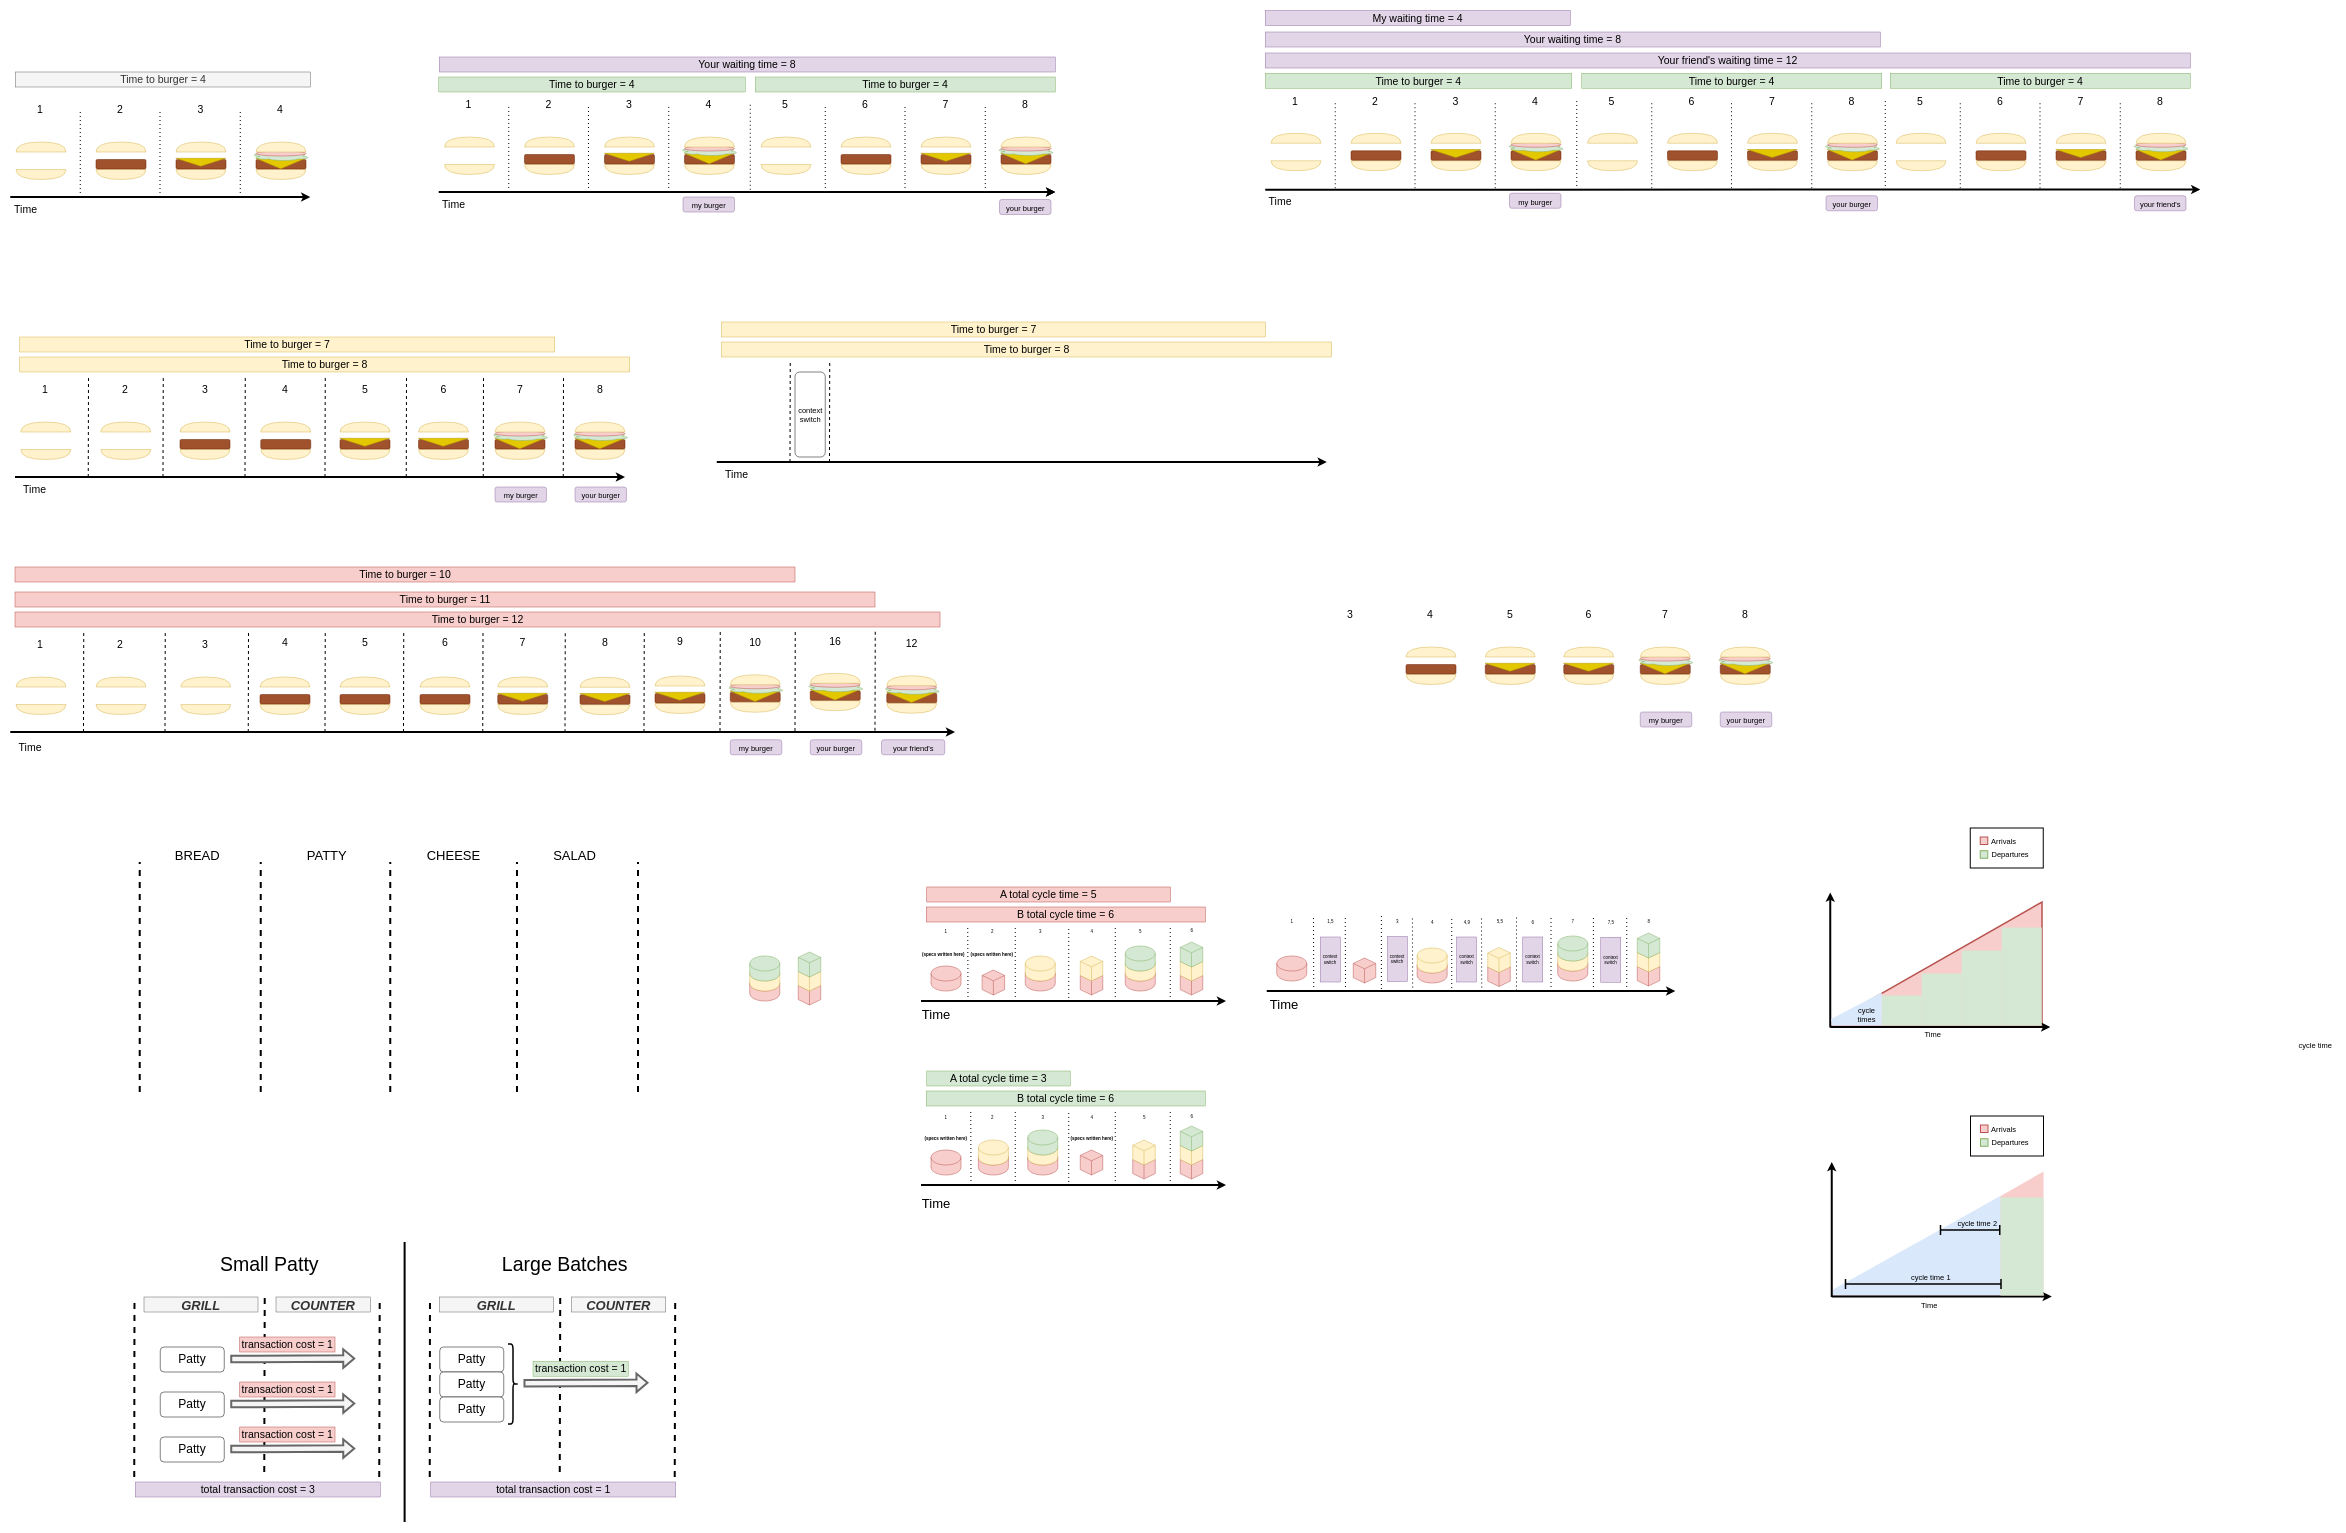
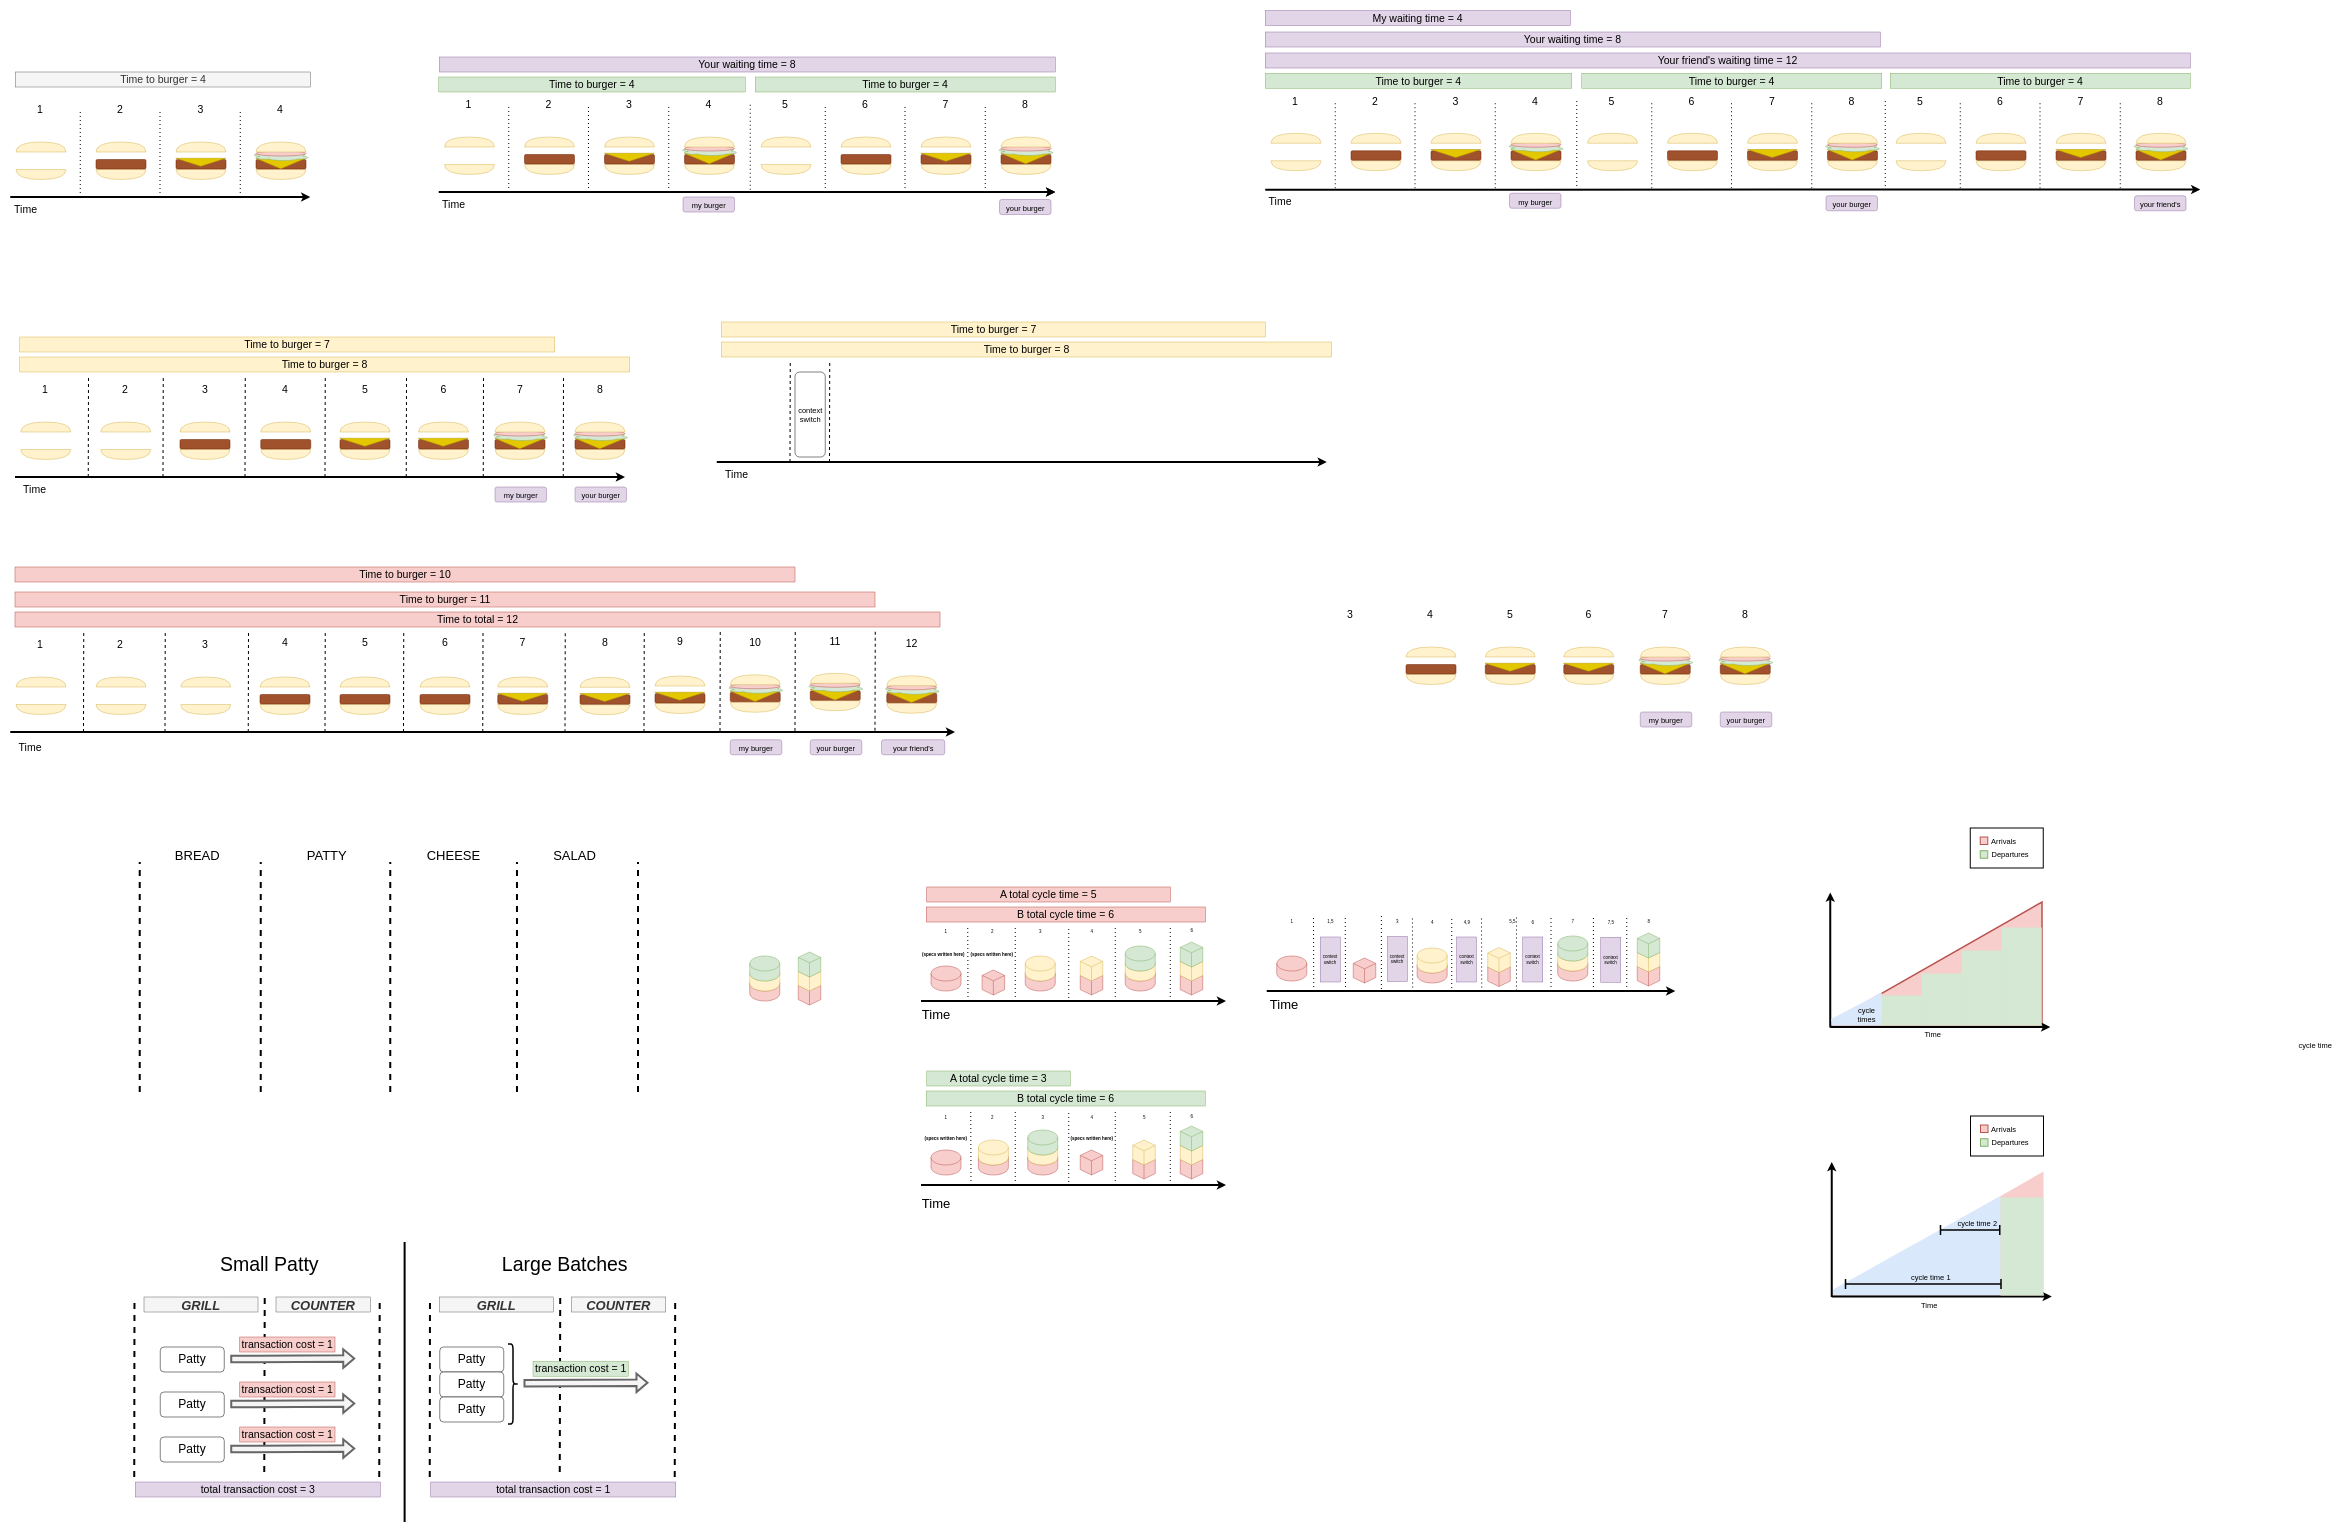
node "Time to burger = 12": label "Time to burger = 12" -> "Time to total = 12"
node "16": label "16" -> "11"
node "5,5": moved (1500, 922) -> (1512, 922)
